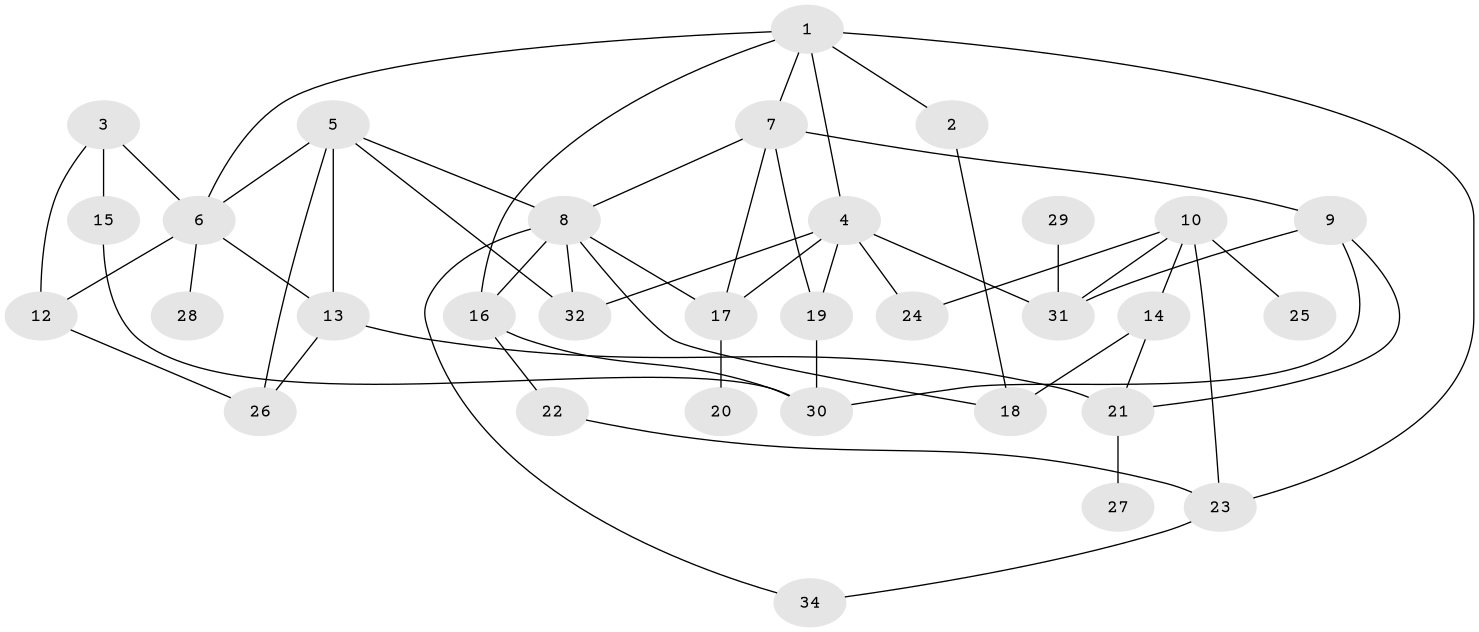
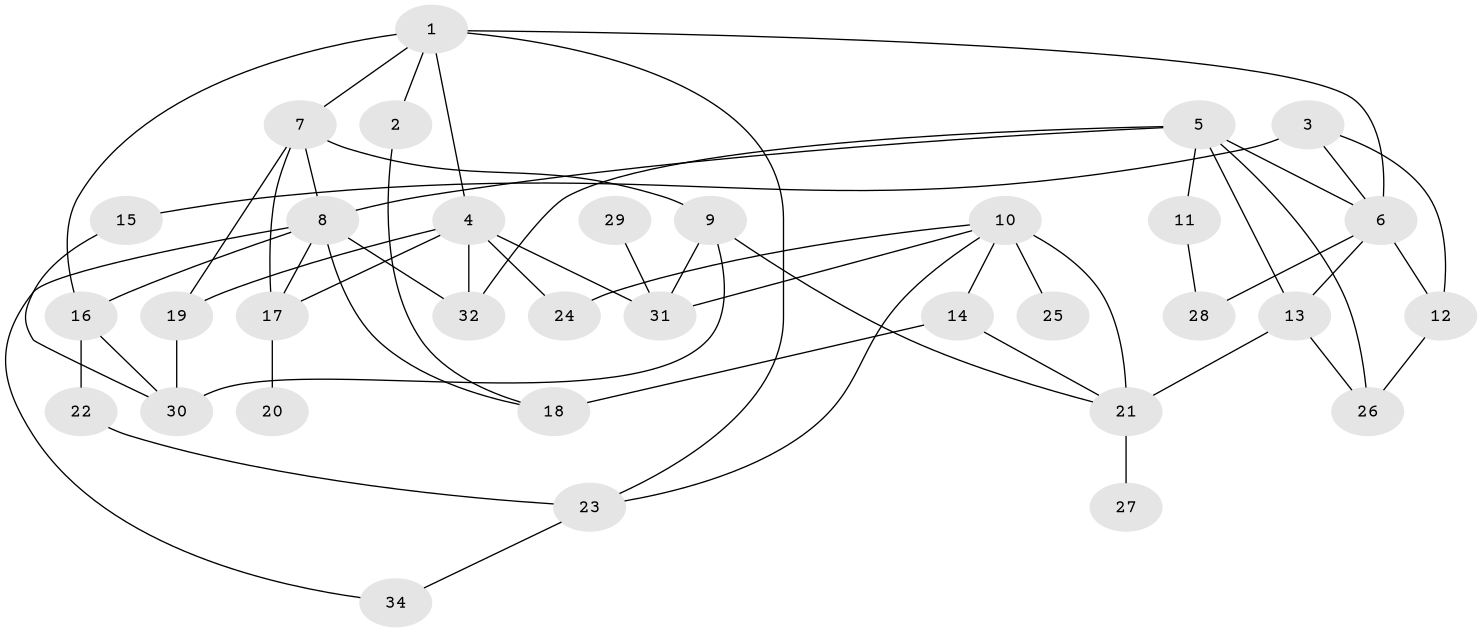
node "11": added
edge "10" -- "21": added
